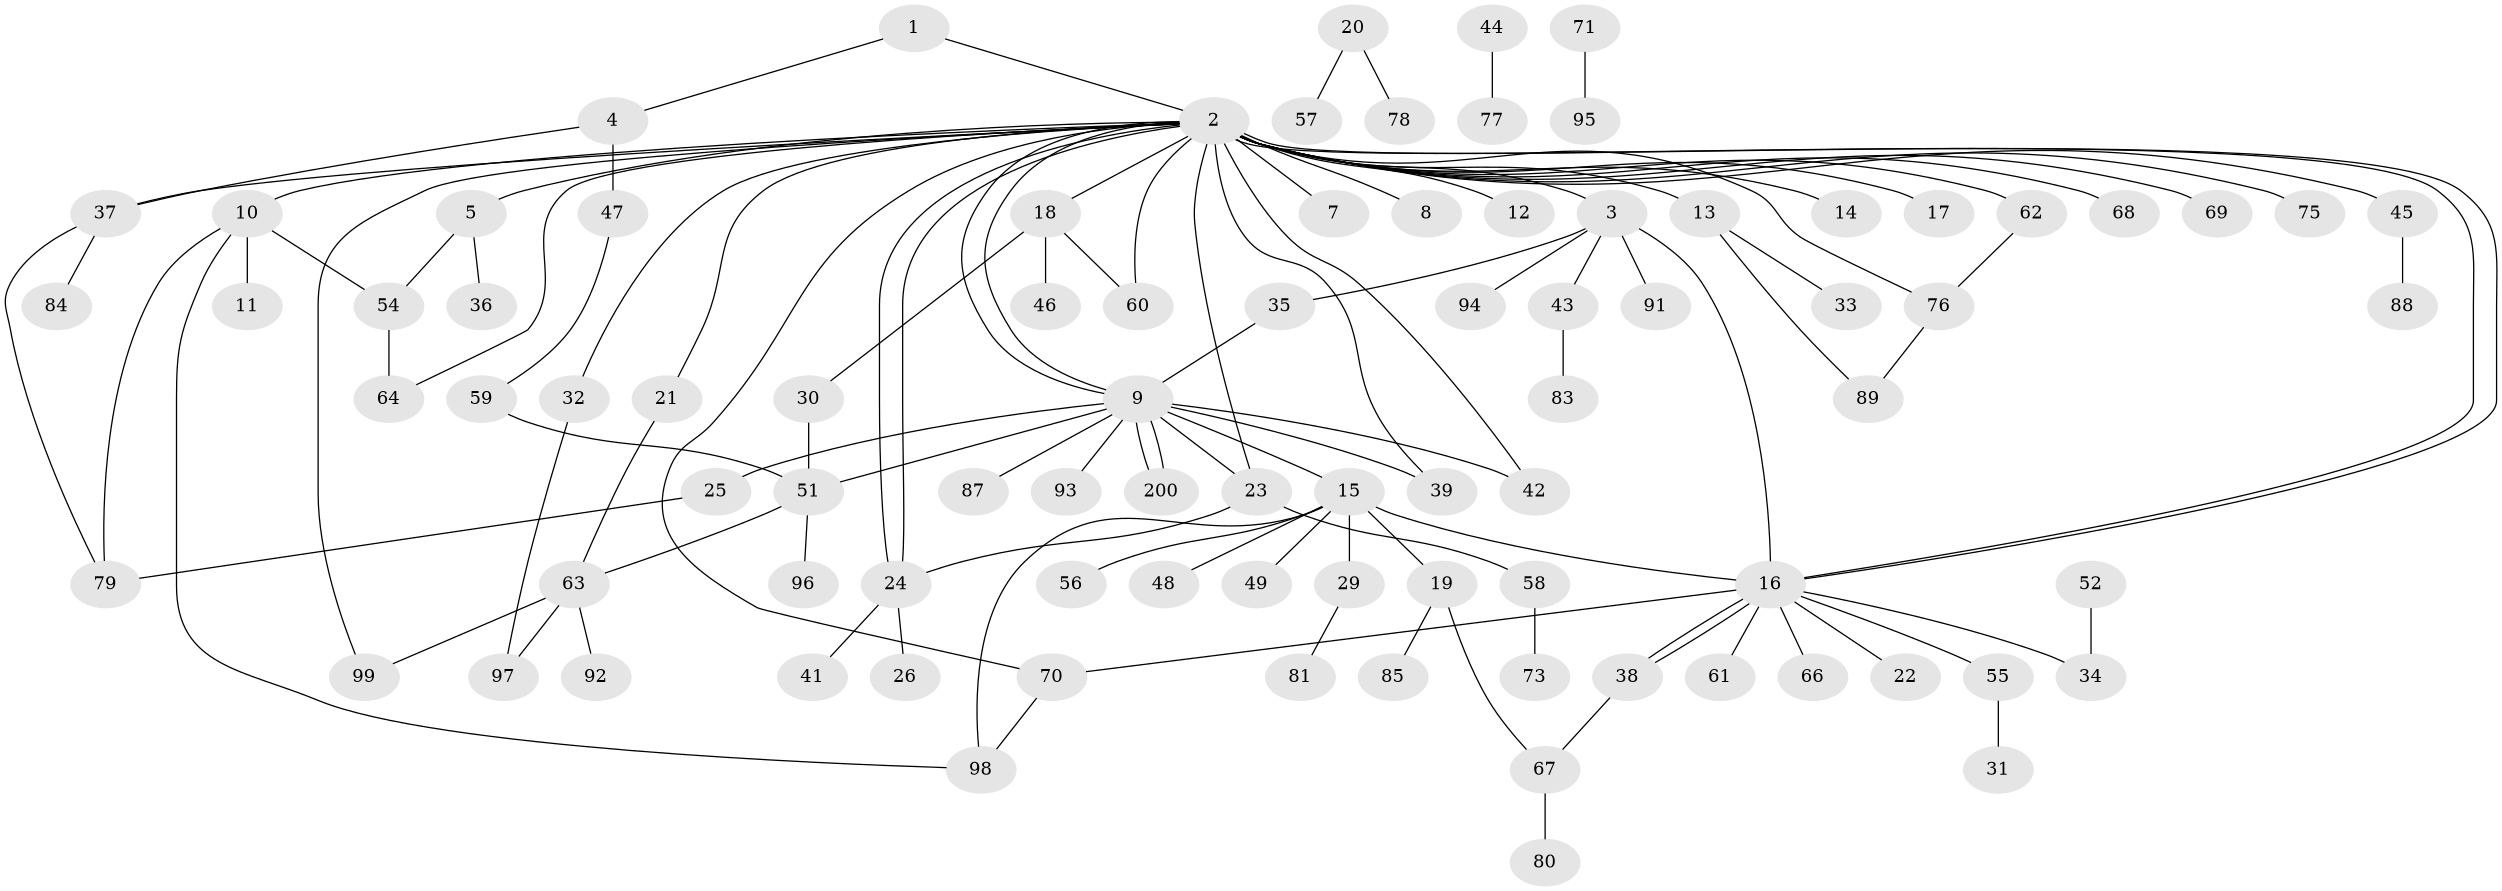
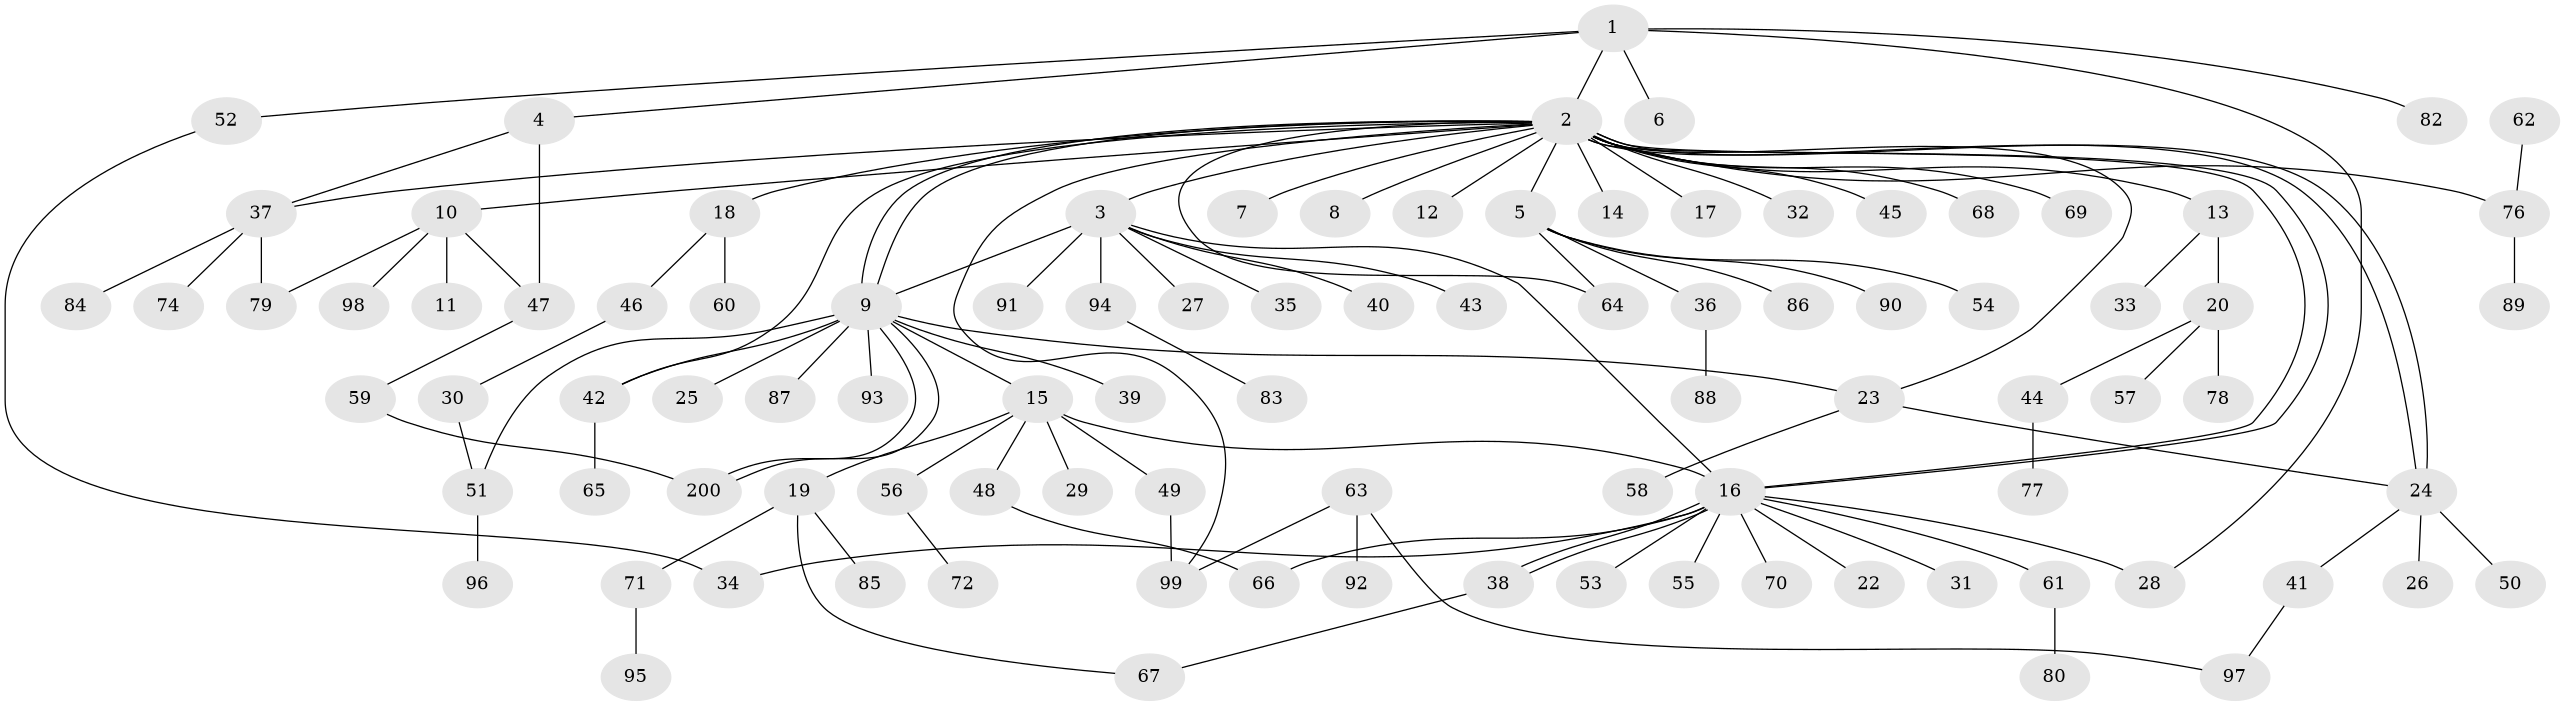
edge "1" -- "52": added
node "6": added
node "82": added
edge "2" -- "62": removed
edge "2" -- "60": removed
node "75": removed
edge "10" -- "54": now "10" -- "47"
edge "45" -- "88": now "36" -- "88"
edge "2" -- "39": removed
node "74": added
edge "18" -- "30": now "46" -- "30"
node "27": added
node "40": added
node "86": added
node "90": added
edge "13" -- "89": now "13" -- "20"
edge "54" -- "64": now "5" -- "64"
edge "35" -- "9": now "3" -- "9"
edge "43" -- "83": now "94" -- "83"
edge "20" -- "44": added
edge "2" -- "70": removed
node "21": removed
edge "59" -- "51": now "59" -- "200"
node "65": added
edge "15" -- "98": removed
edge "32" -- "97": now "41" -- "97"
edge "25" -- "79": removed
edge "19" -- "71": added
edge "48" -- "66": added
edge "49" -- "99": added
edge "51" -- "63": removed
node "72": added
node "53": added
node "28": added
node "50": added
node "81": removed
node "73": removed
edge "70" -- "98": removed
edge "55" -- "31": now "16" -- "31"
edge "67" -- "80": now "61" -- "80"
